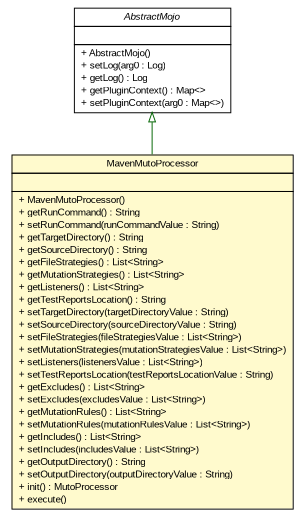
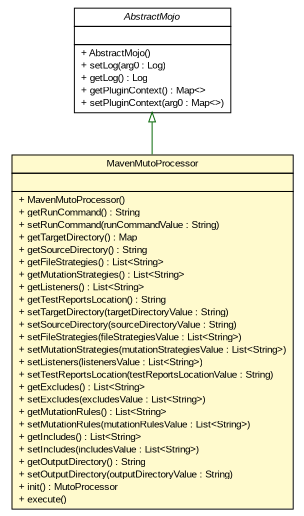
node "MavenMutoProcessor": text "+ getTargetDirectory() : String" -> "+ getTargetDirectory() : Map"
